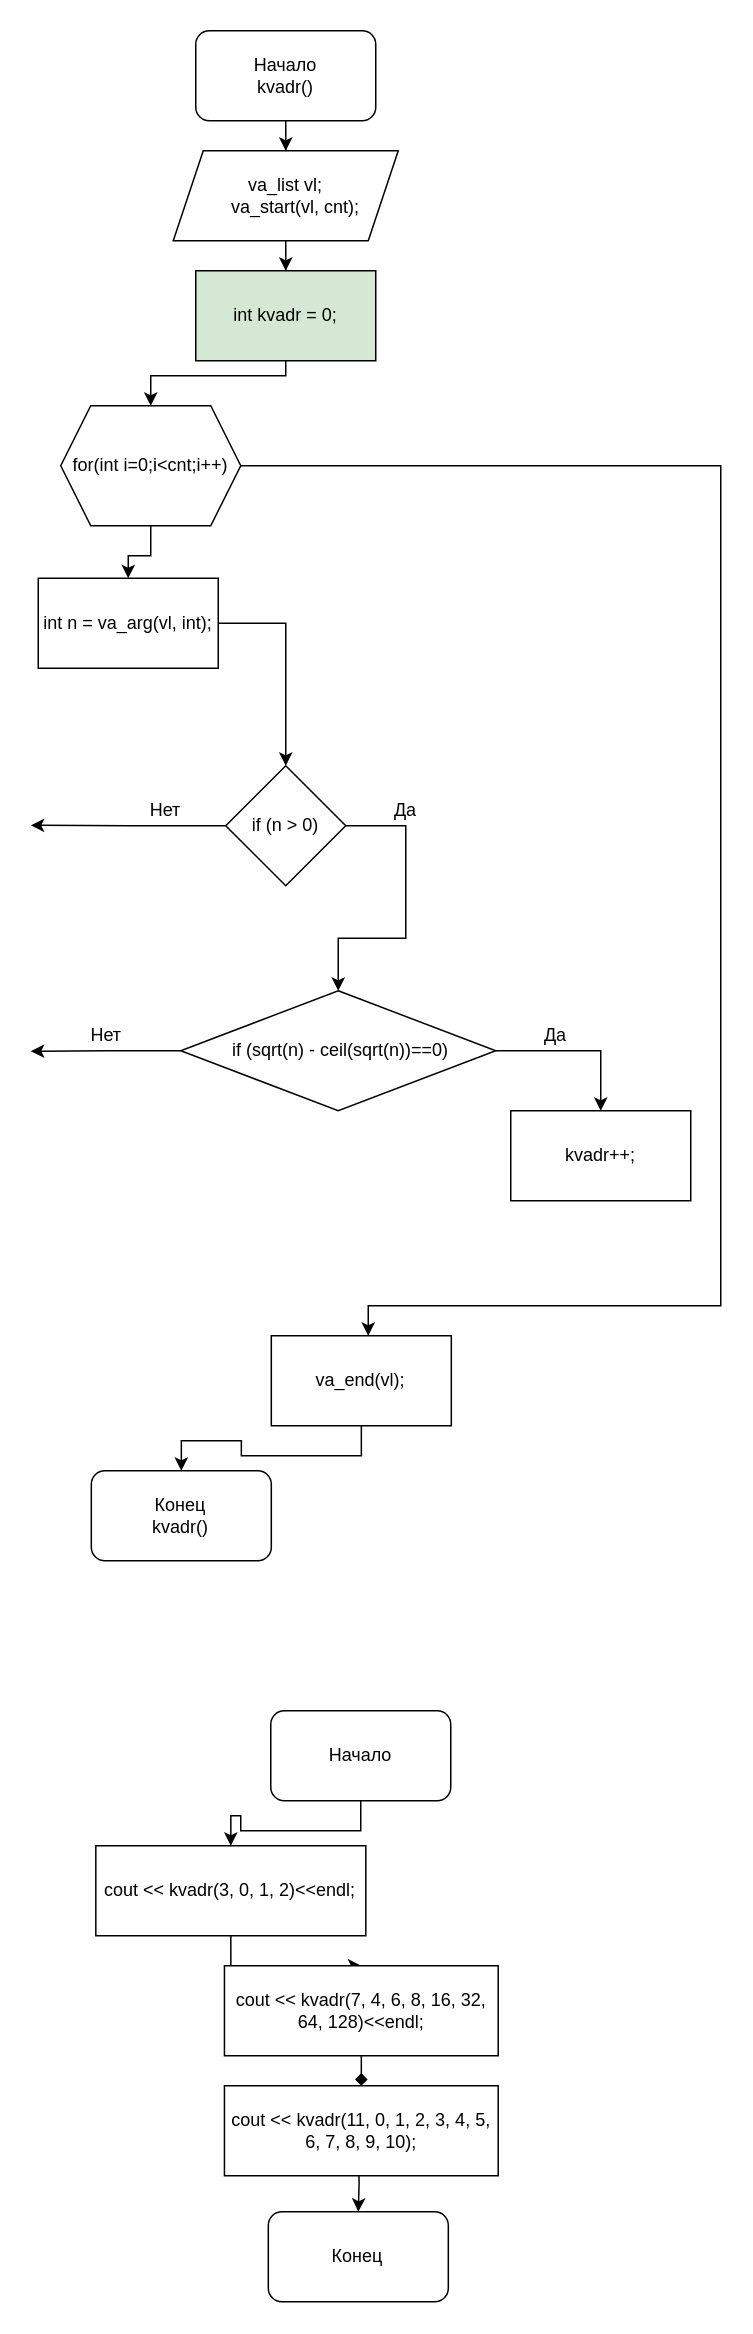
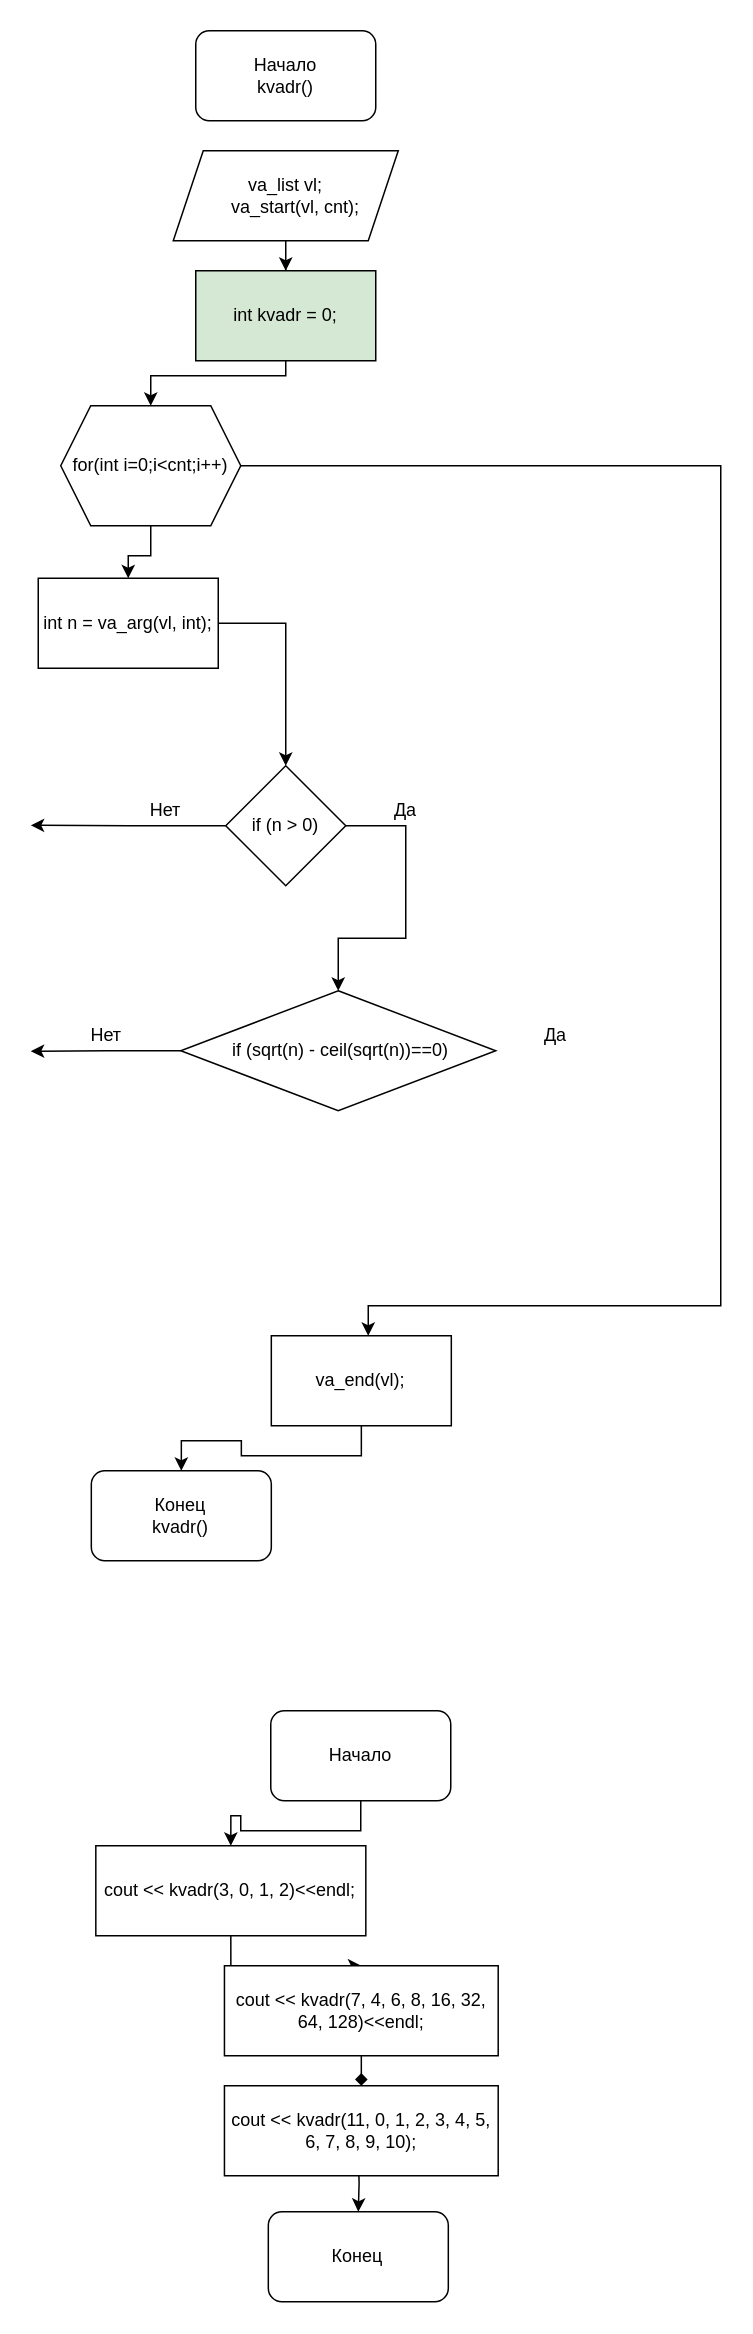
edge "Начало kvadr()" -> "va_list vl; va_start(vl, cnt);": removed
edge "if (sqrt(n) - ceil(sqrt(n))==0)" -> "kvadr++;": removed
node "kvadr++;": removed
